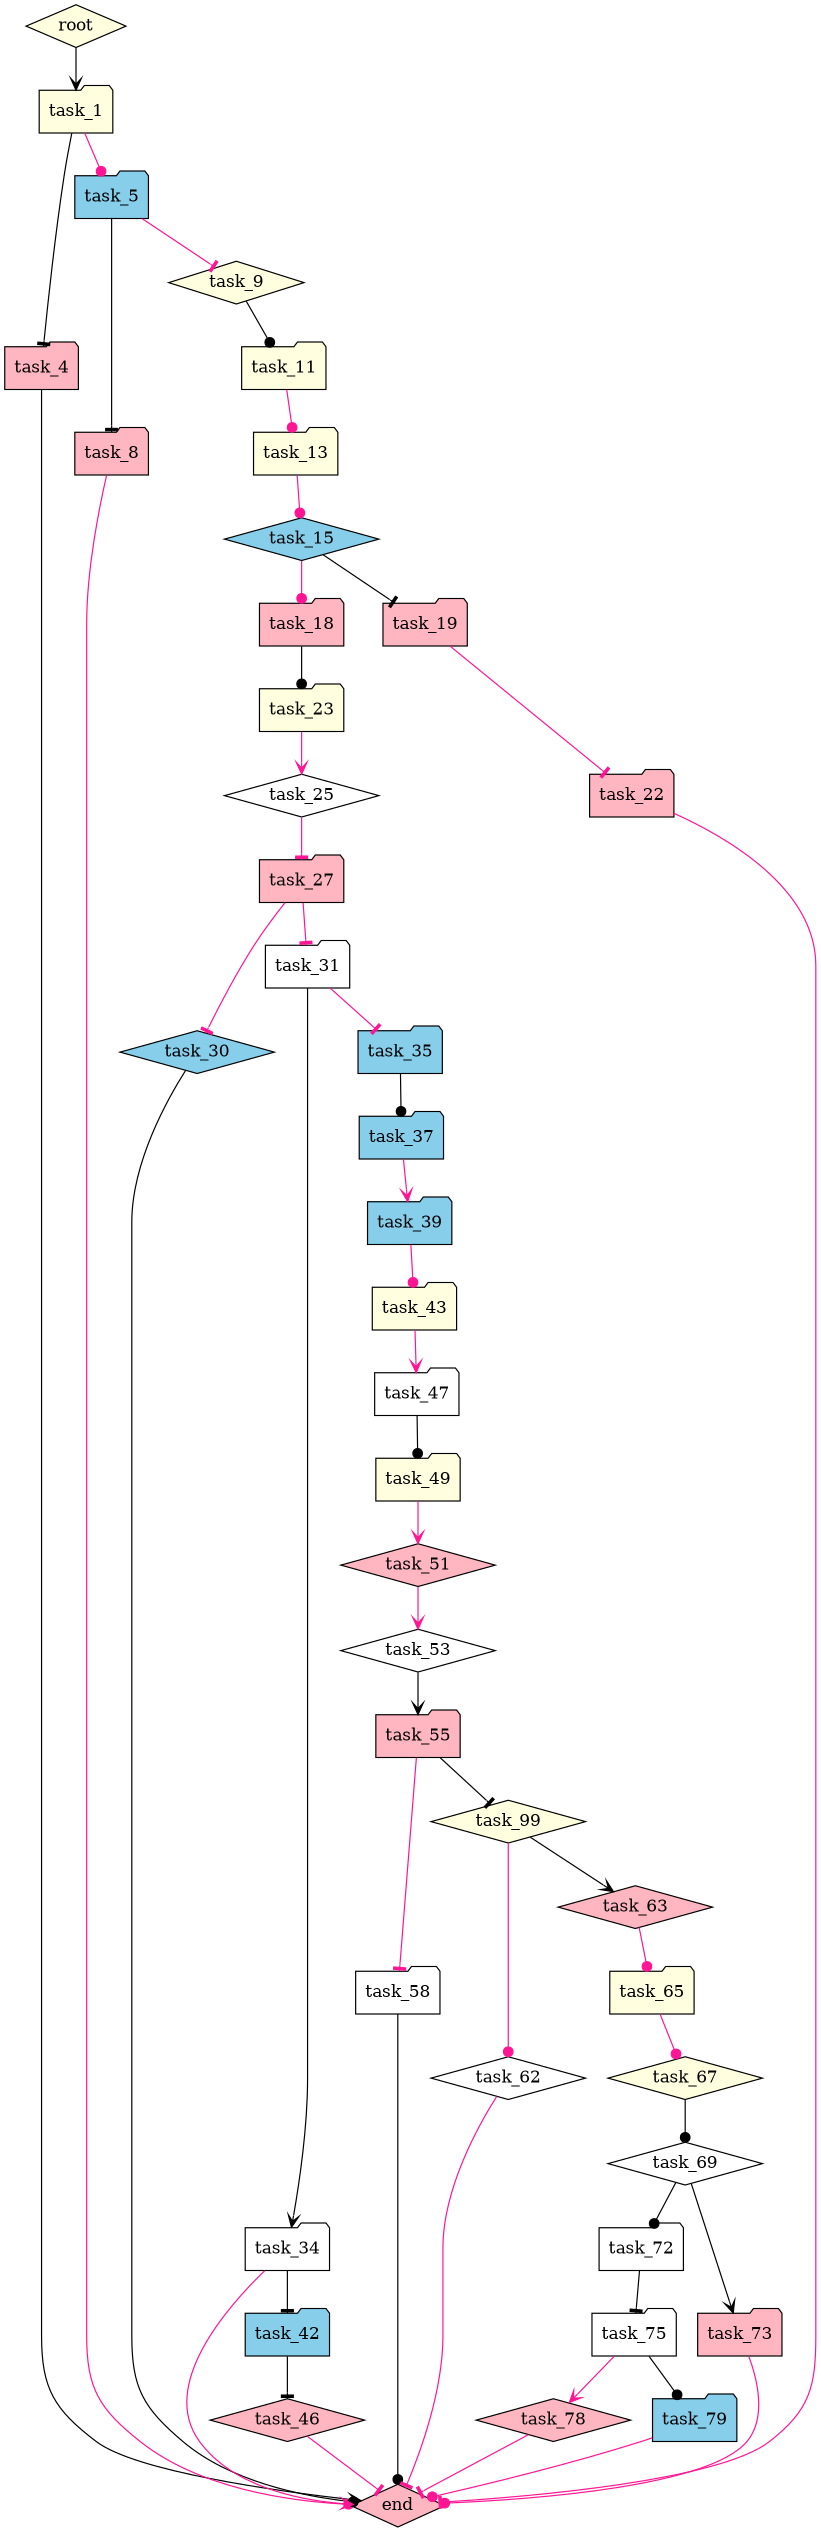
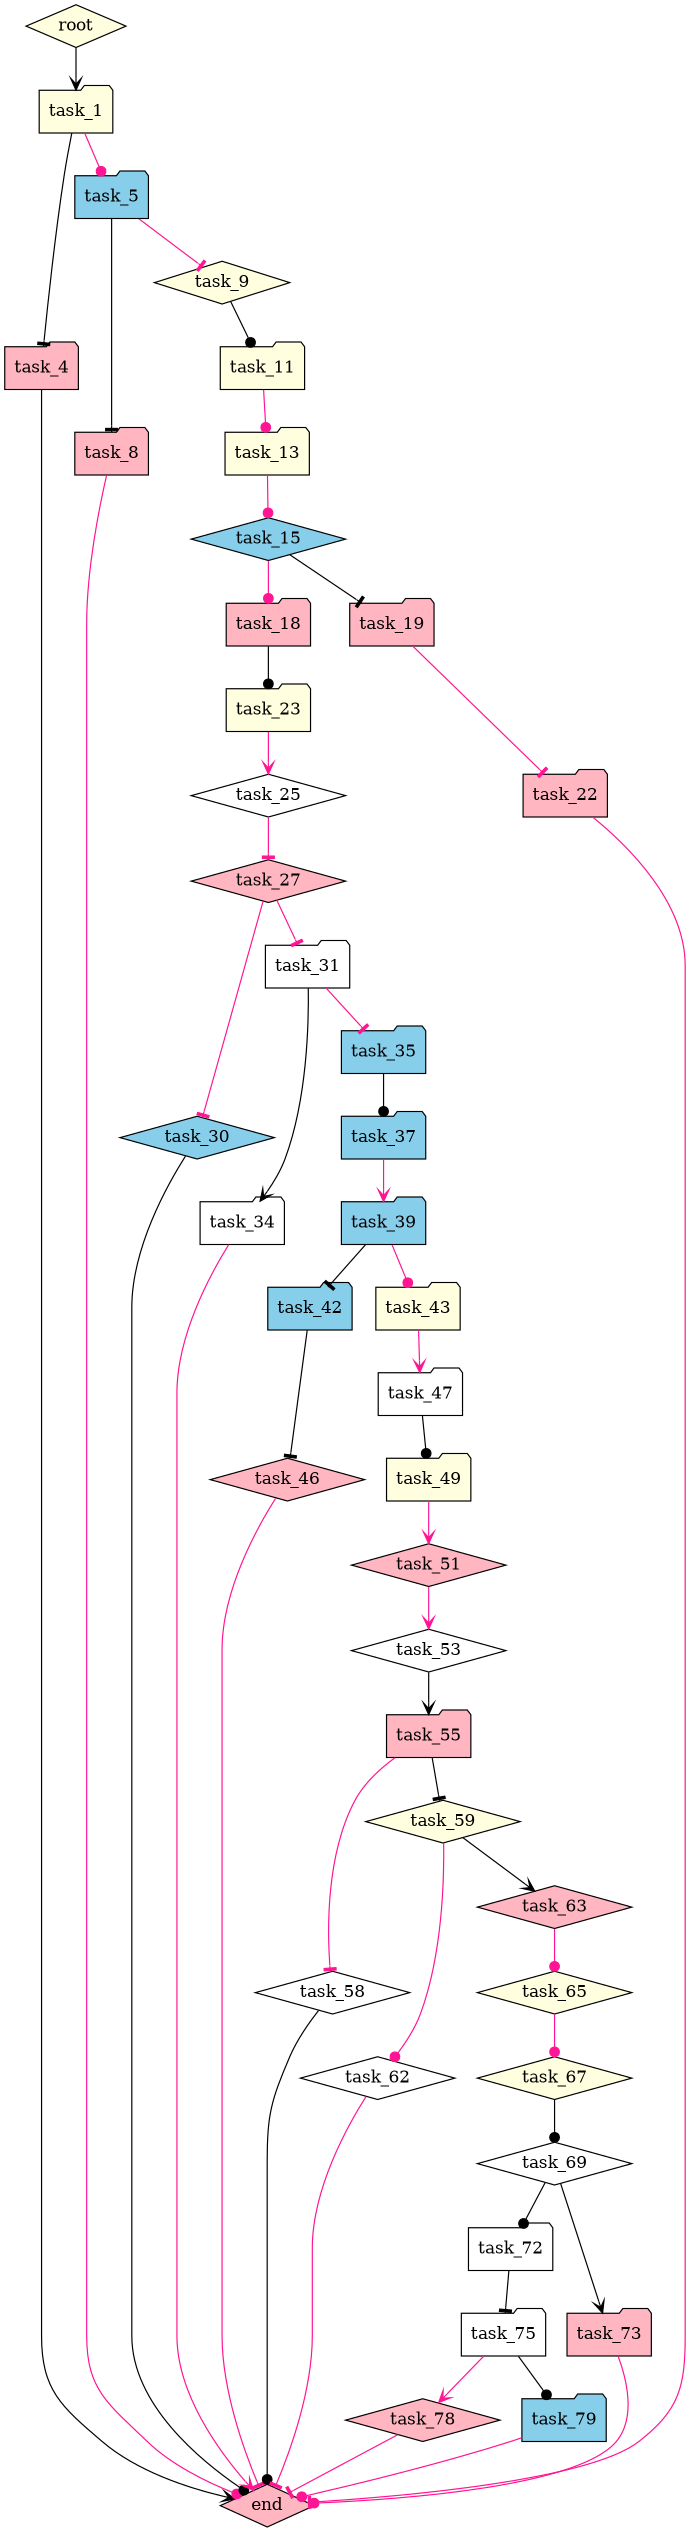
node "task_27": shape folder -> diamond
node "task_99": label "task_99" -> "task_59"
node "task_58": shape folder -> diamond
node "task_65": shape folder -> diamond
edge "task_34" -> "task_42": now "task_39" -> "task_42"
